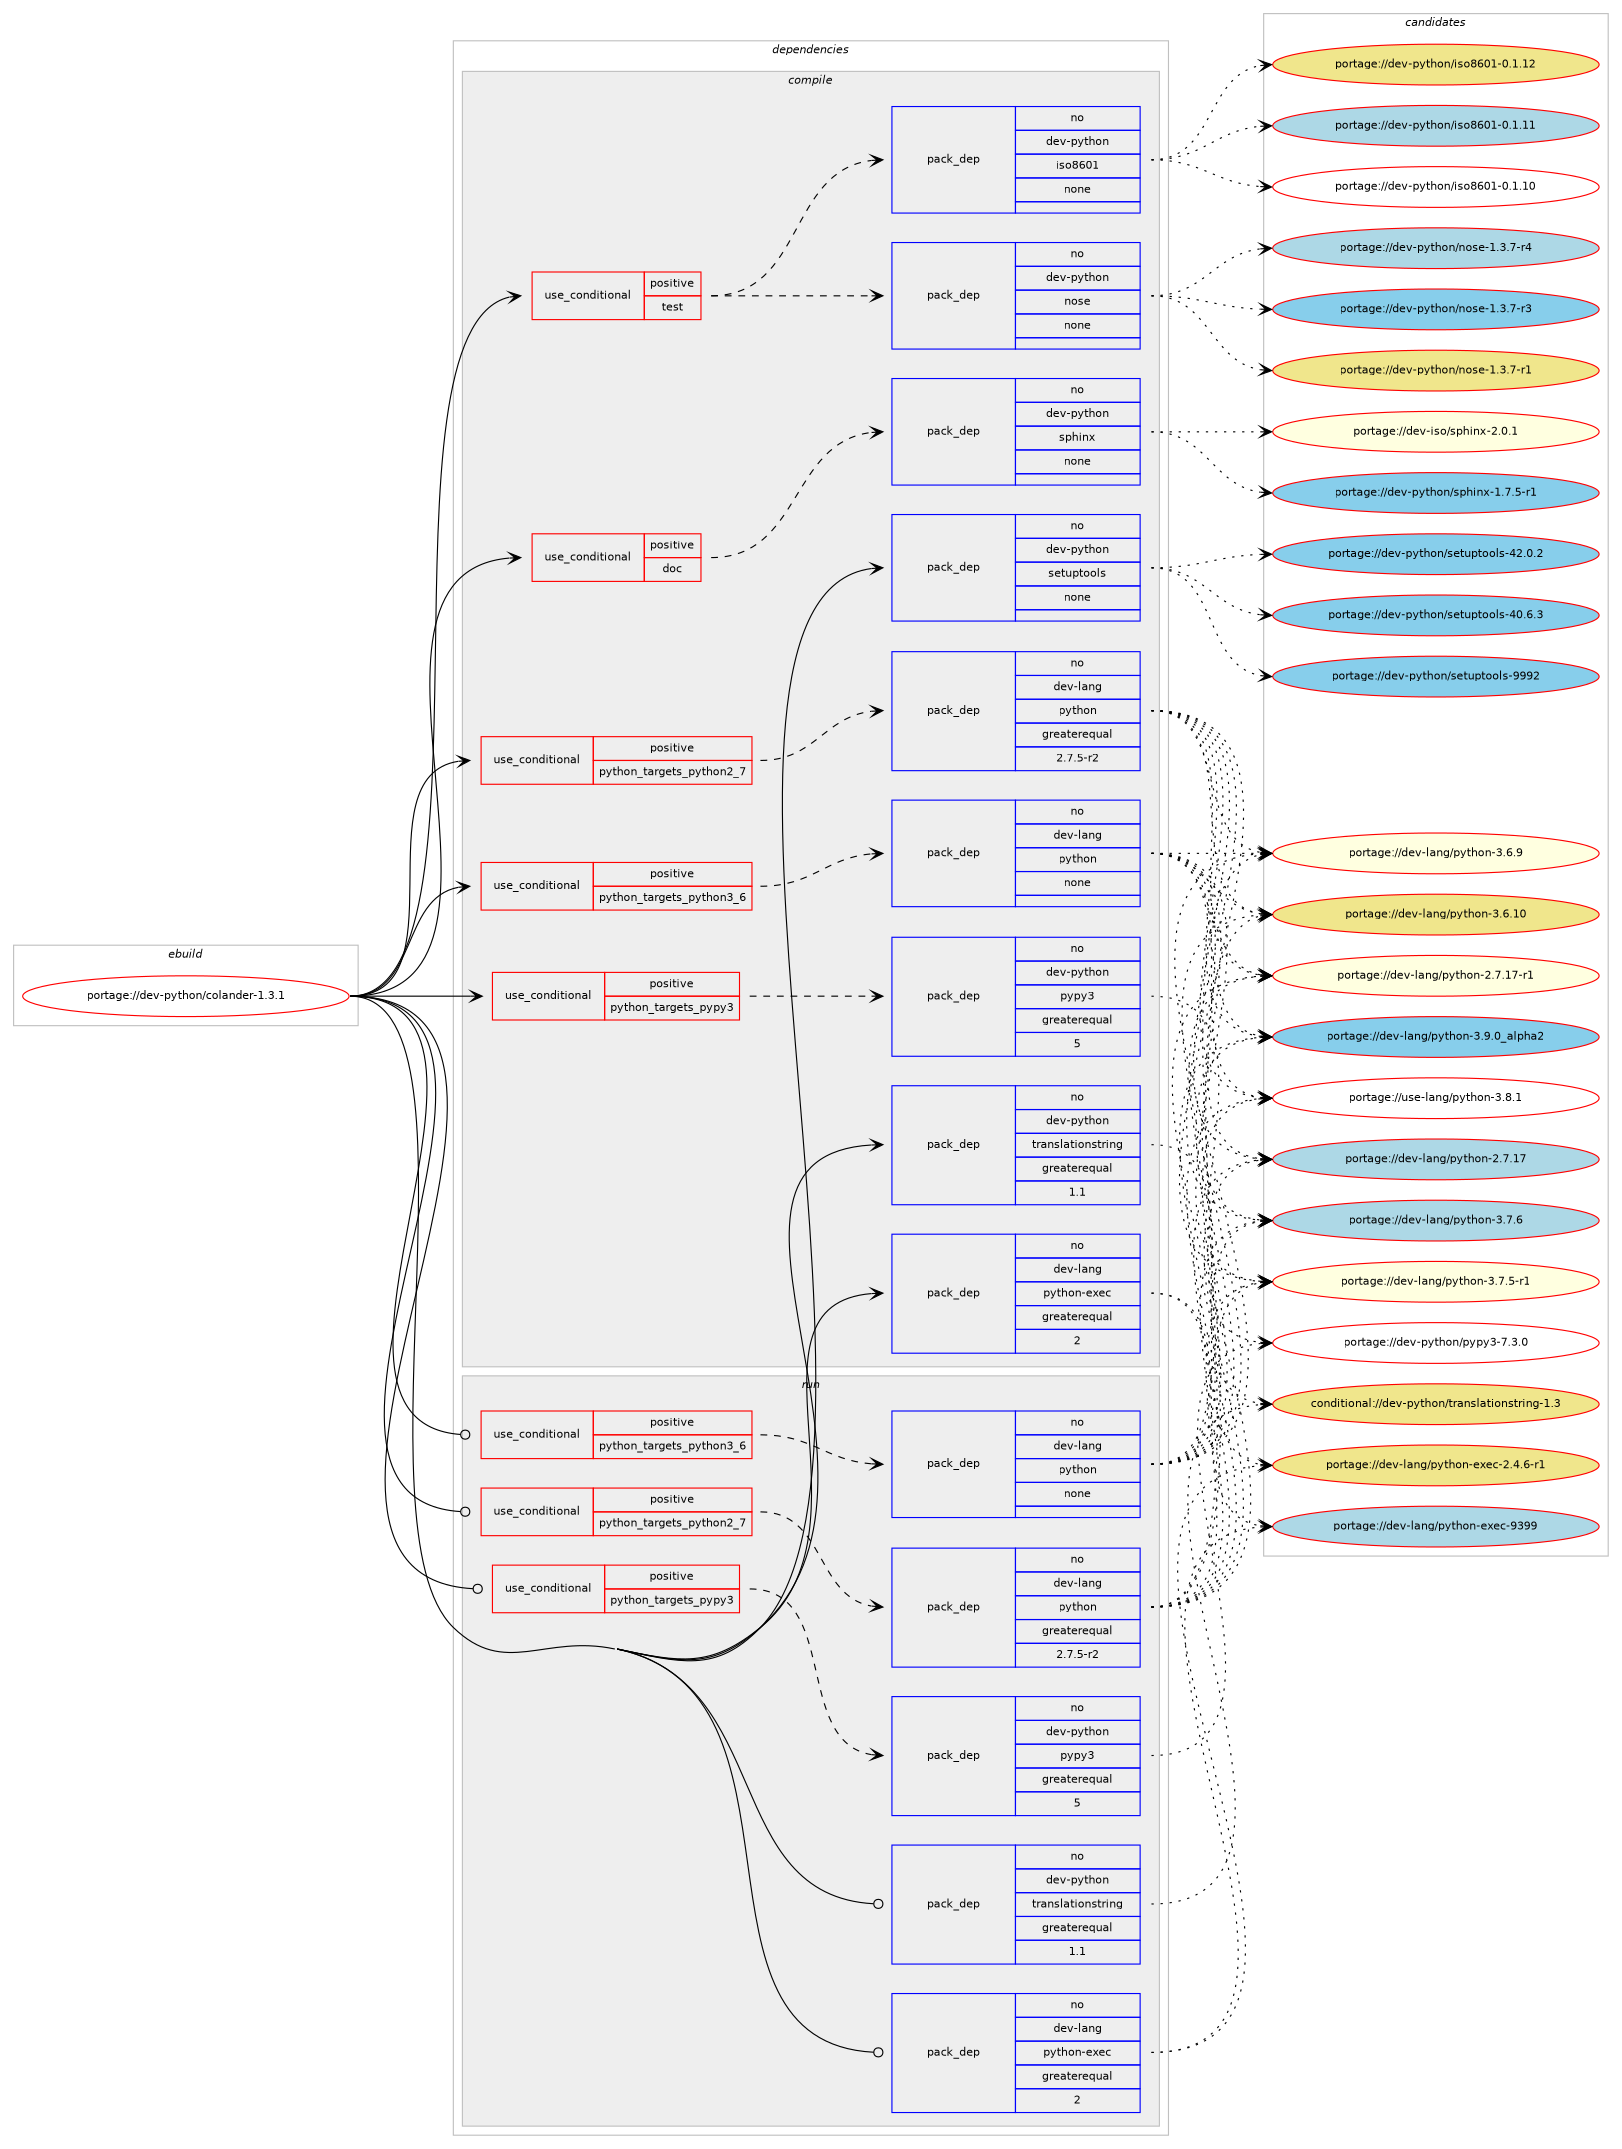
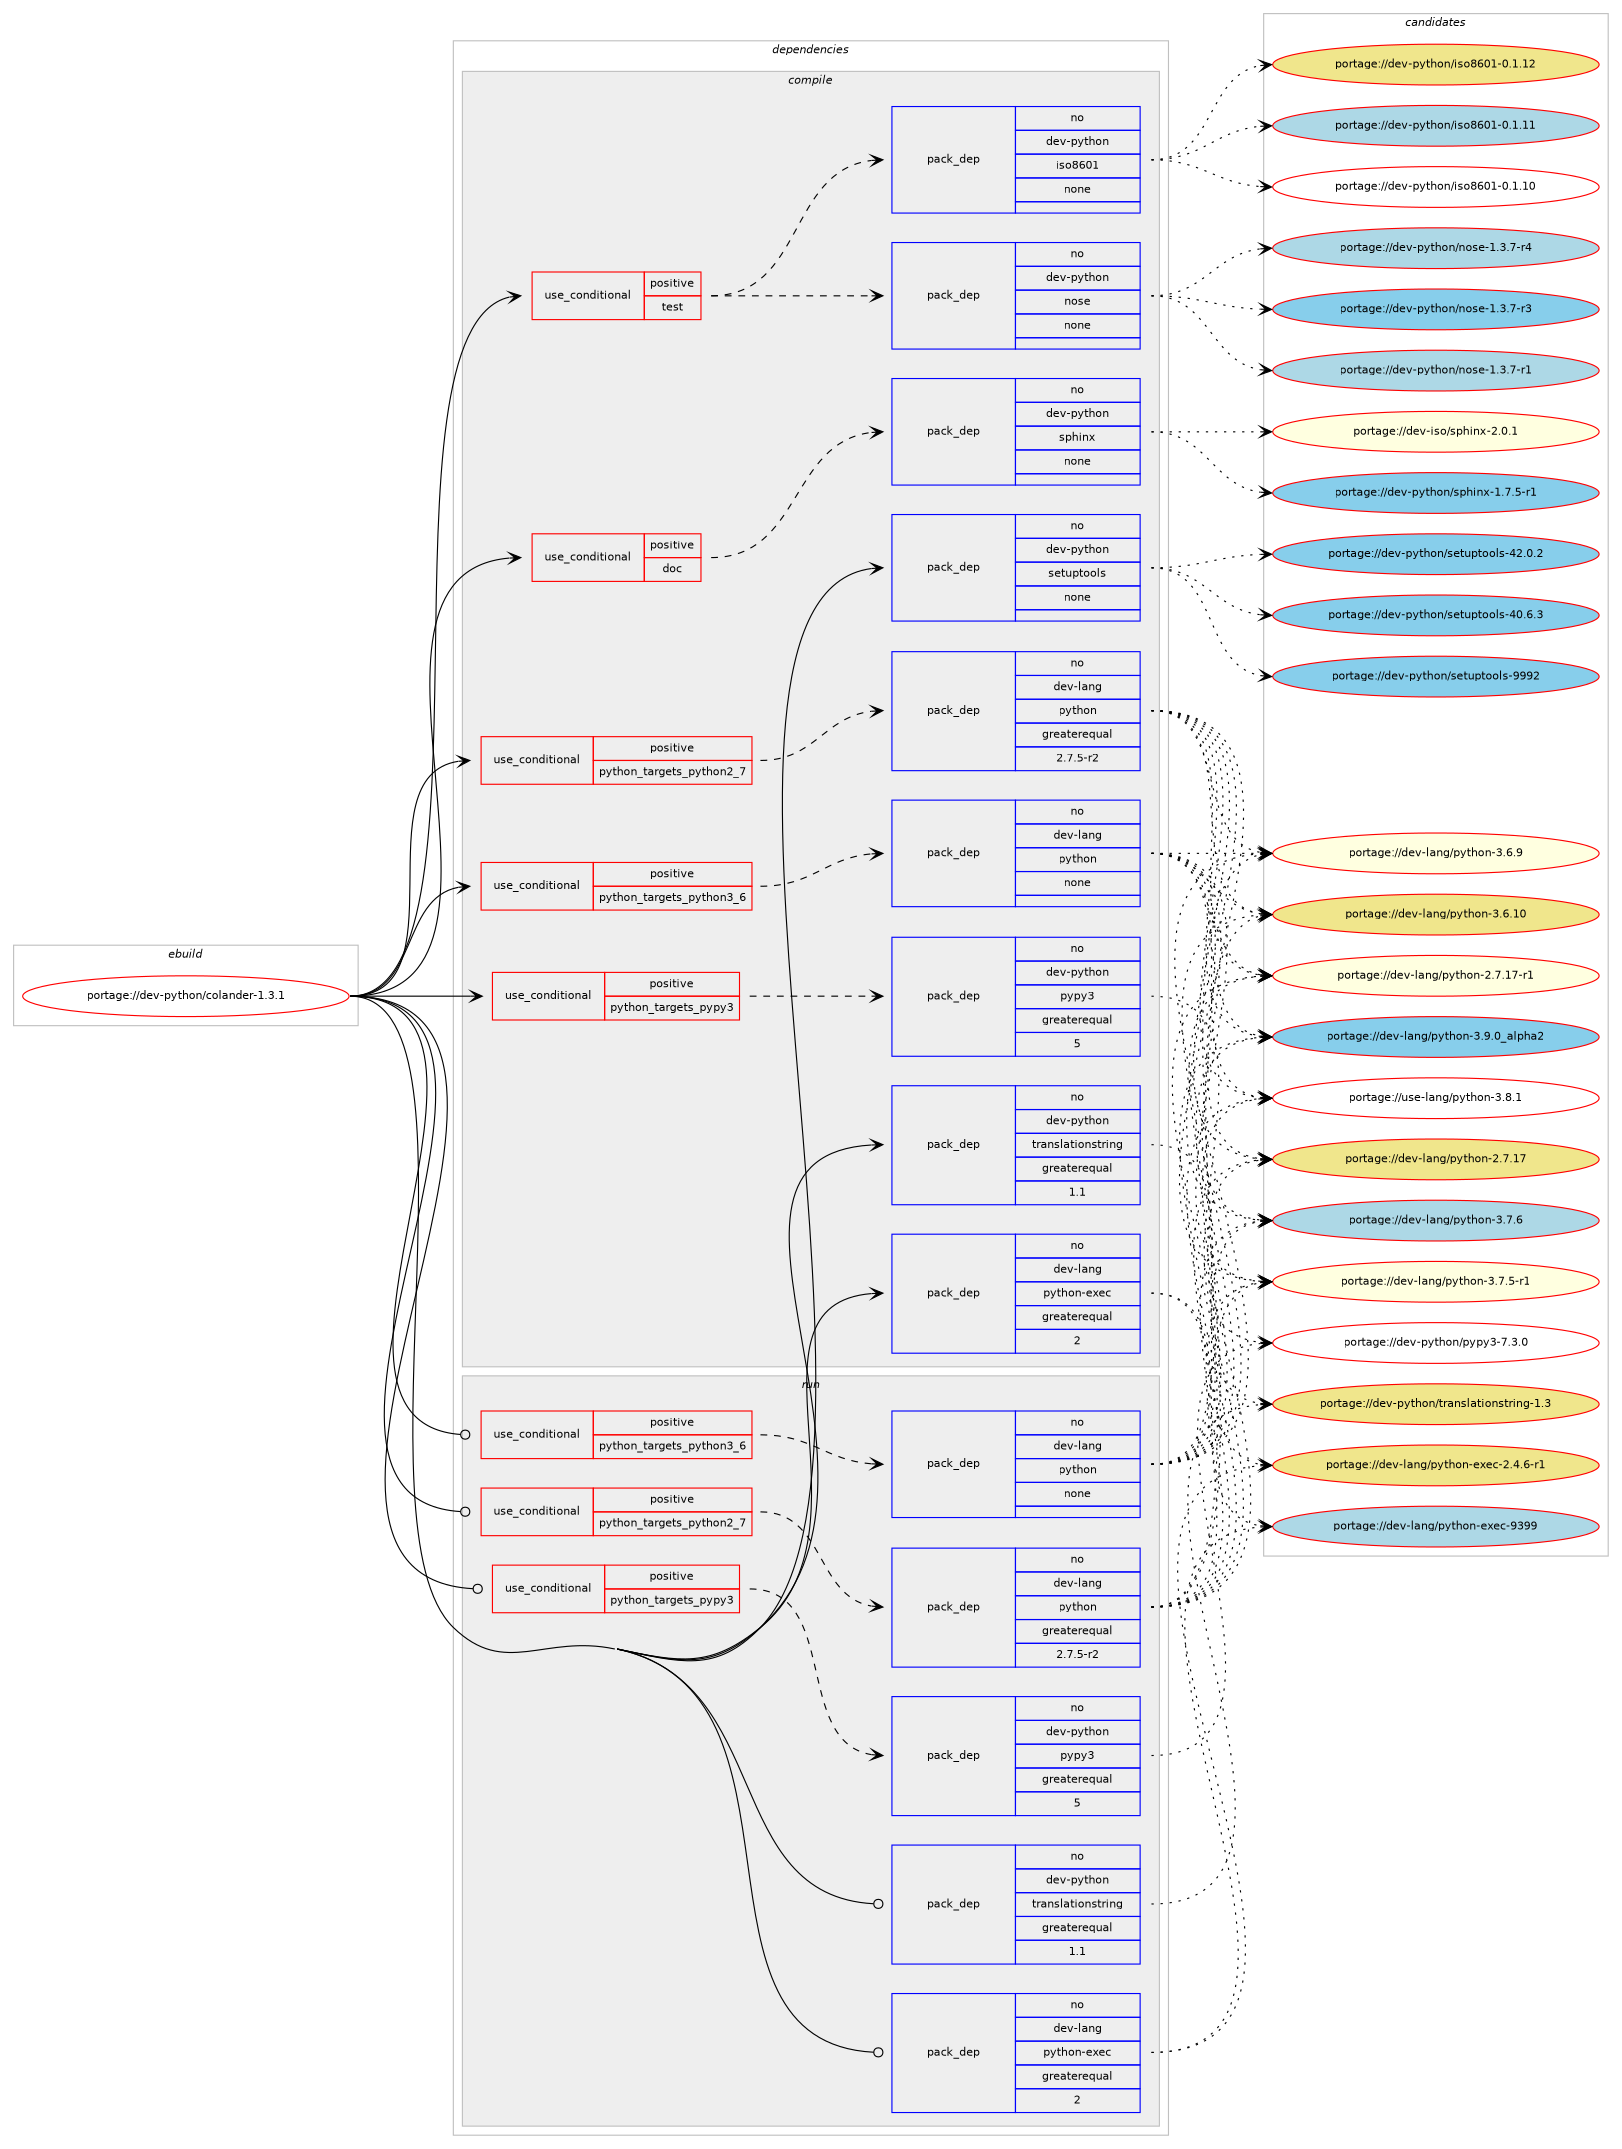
node "portage://dev-python/nose-1.3.7-r1": fillcolor khaki -> lightblue
node "portage://dev-lang/python-2.7.17": fillcolor lightblue -> khaki
node "conditional://dev-python/translationstring-1.3": label "conditional://dev-python/translationstring-1.3" -> "portage://dev-python/translationstring-1.3"
